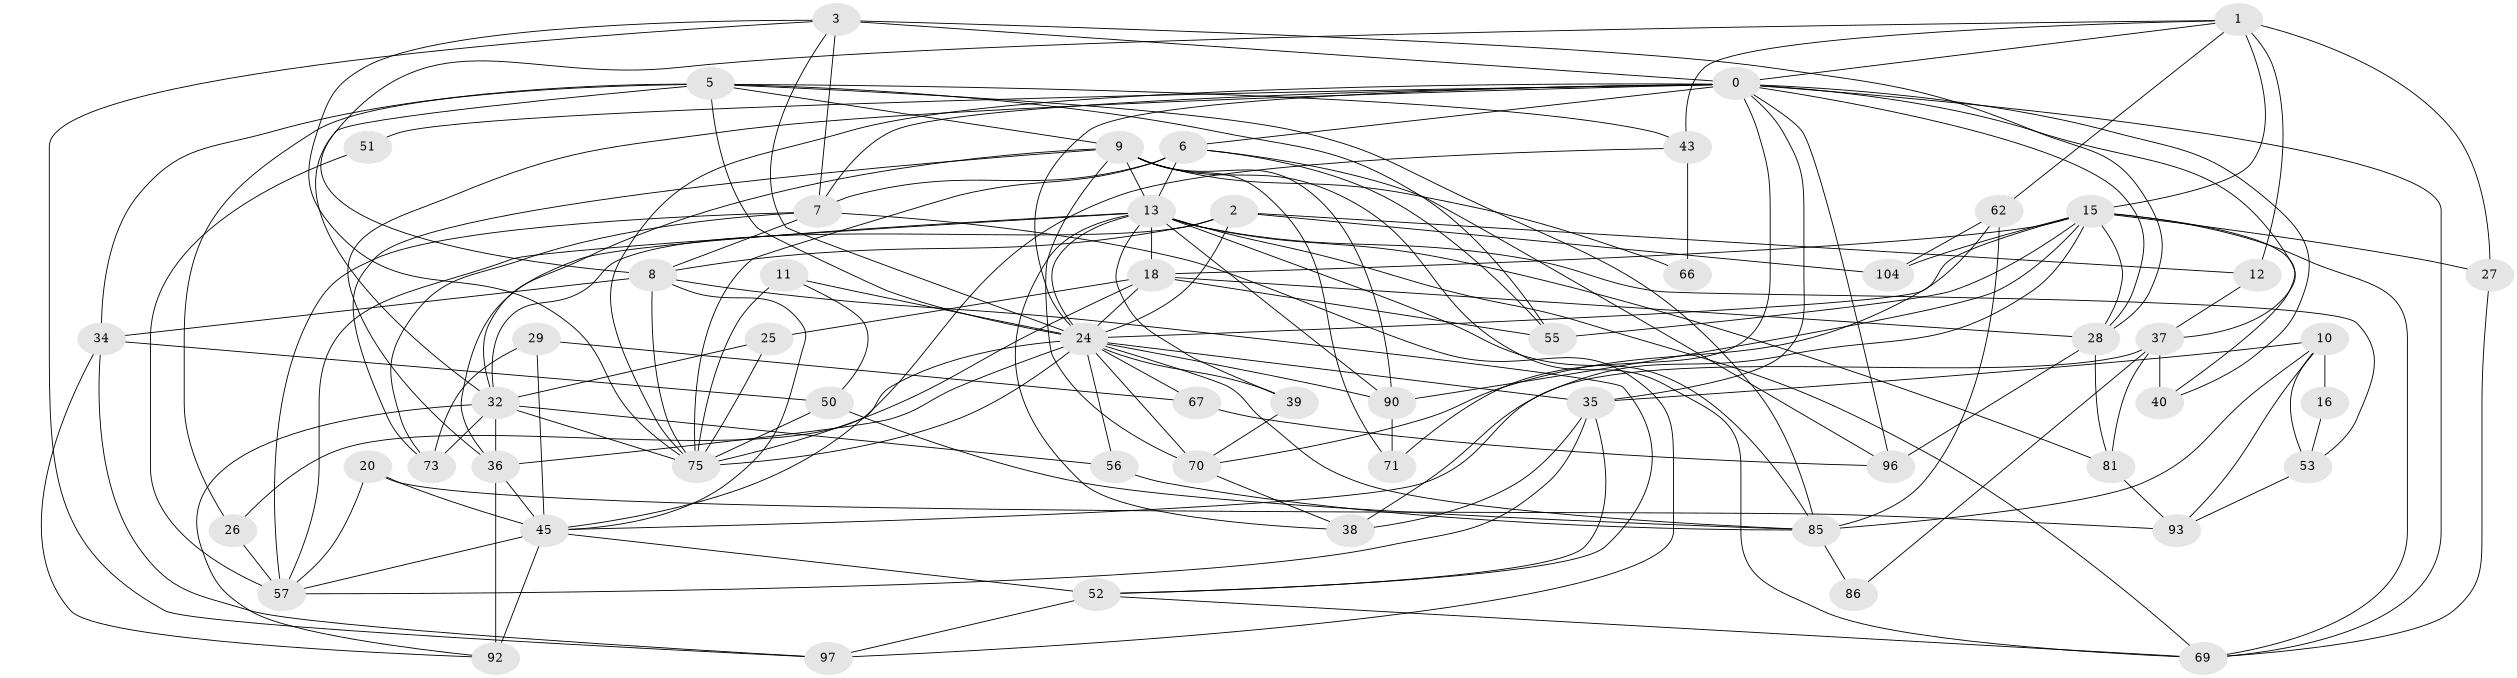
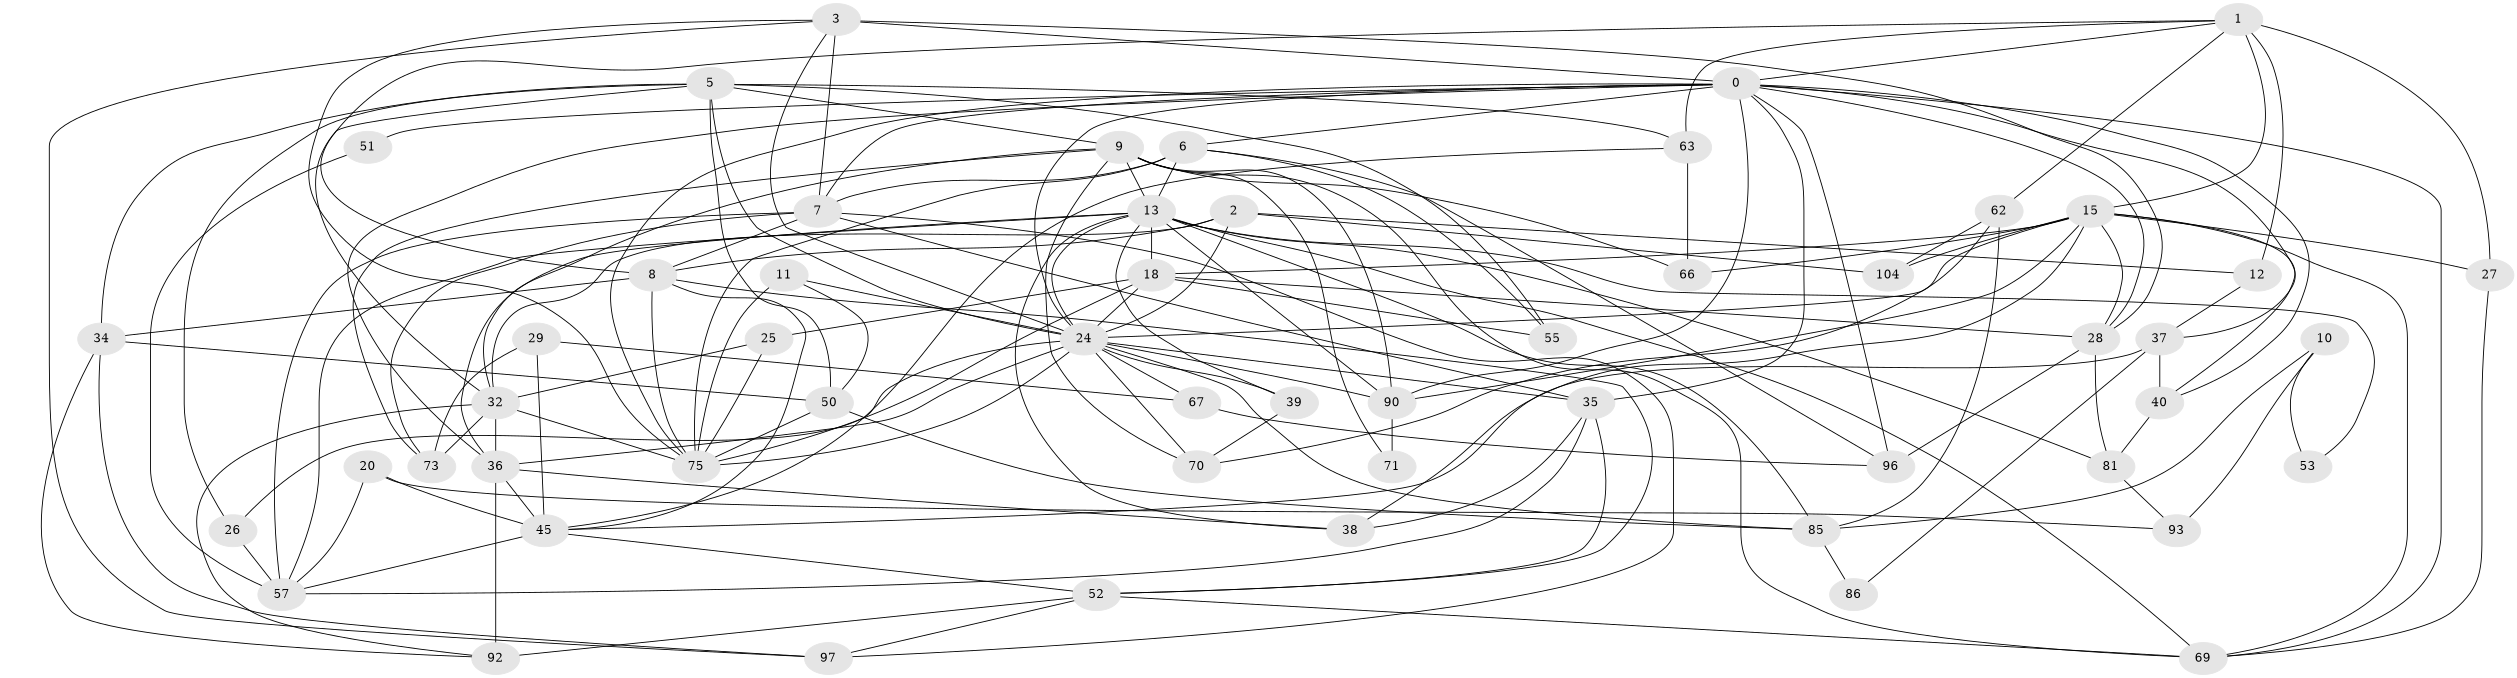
edge "5" -- "85": now "5" -- "50"
node "43": label "43" -> "63"
edge "15" -- "55": now "15" -- "66"
edge "0" -- "71": now "0" -- "90"
edge "10" -- "35": now "7" -- "35"
edge "37" -- "81": now "40" -- "81"
node "16": removed
node "56": removed
edge "70" -- "38": now "36" -- "38"
edge "53" -- "93": removed
edge "45" -- "92": now "52" -- "92"
